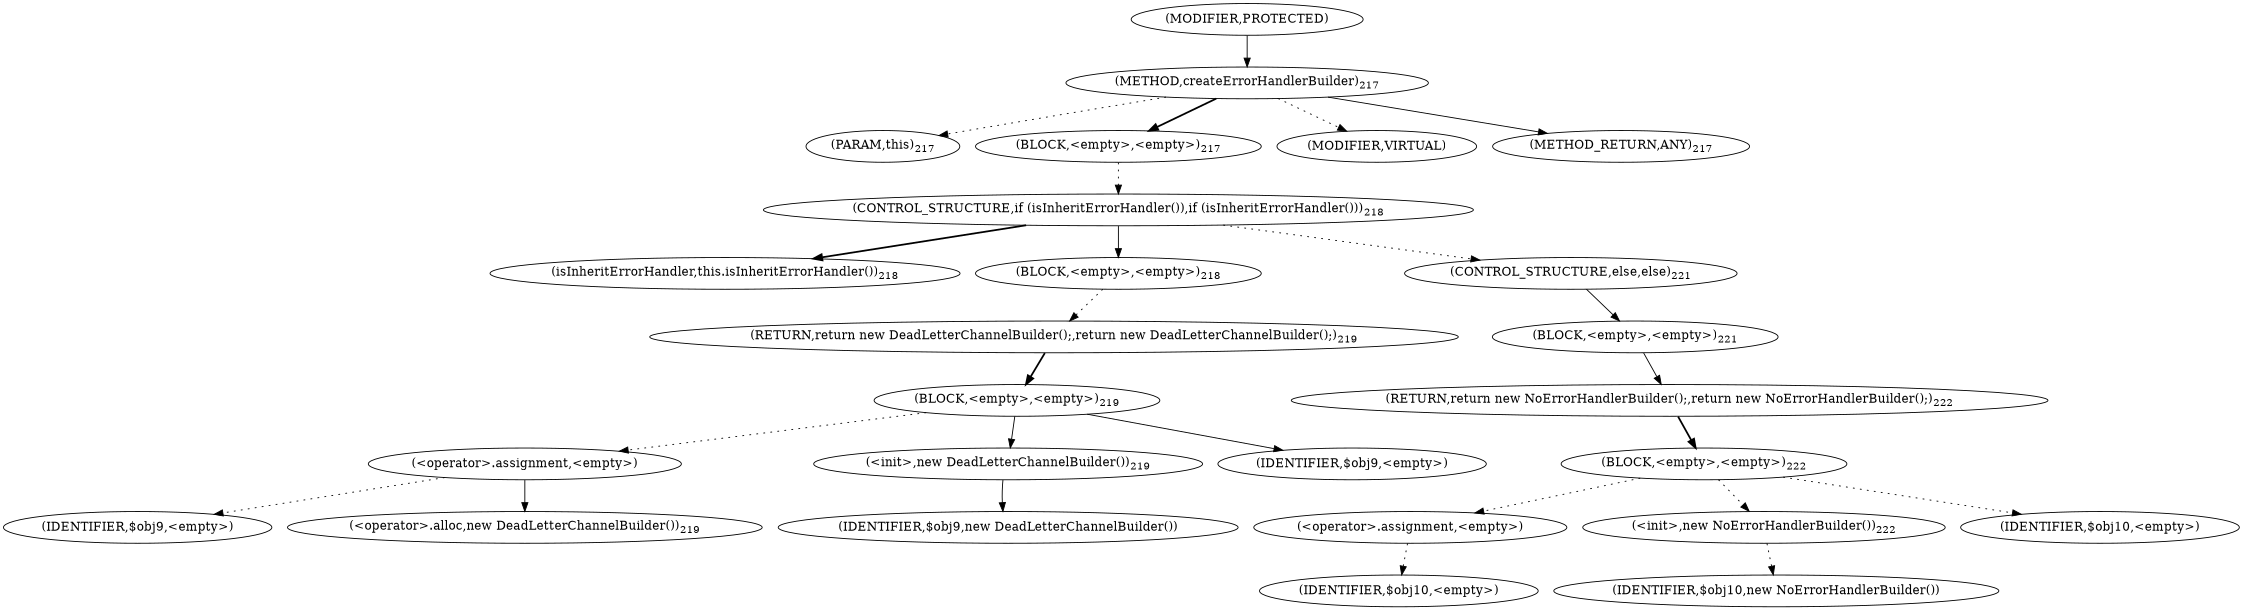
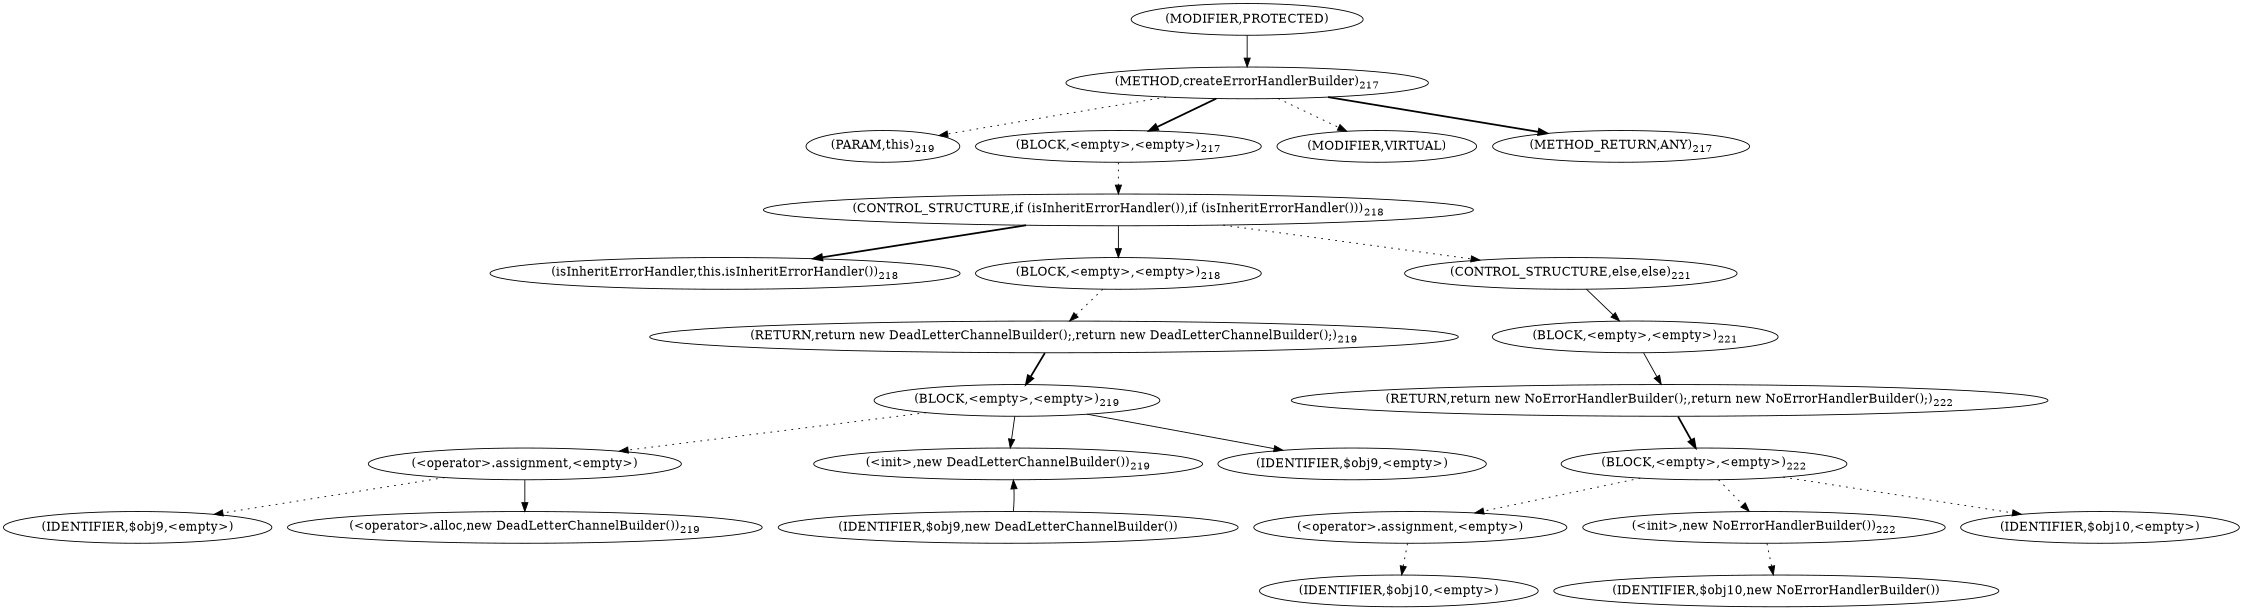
edge "(METHOD,createErrorHandlerBuilder)" -> "(METHOD_RETURN,ANY)": style solid -> bold
node "(PARAM,this)": text "217" -> "219"
edge "(<init>,new DeadLetterChannelBuilder())" -> "(IDENTIFIER,$obj9,new DeadLetterChannelBuilder())": reversed
